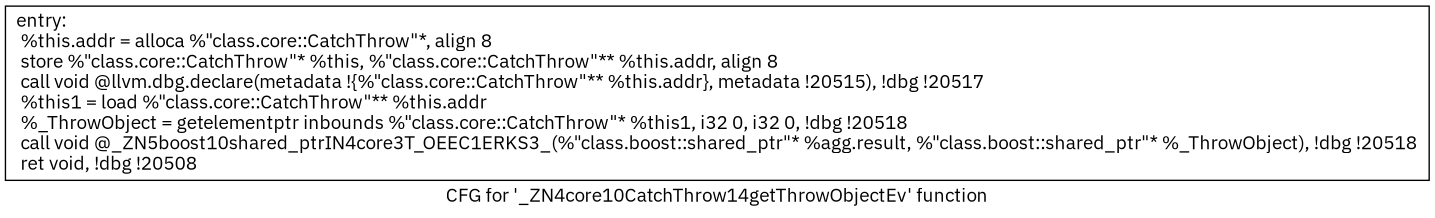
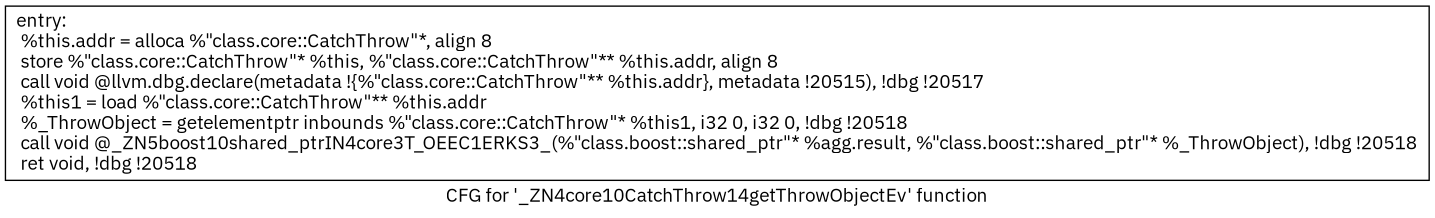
node "entry:": text "ret void, !dbg !20508" -> "ret void, !dbg !20518"
